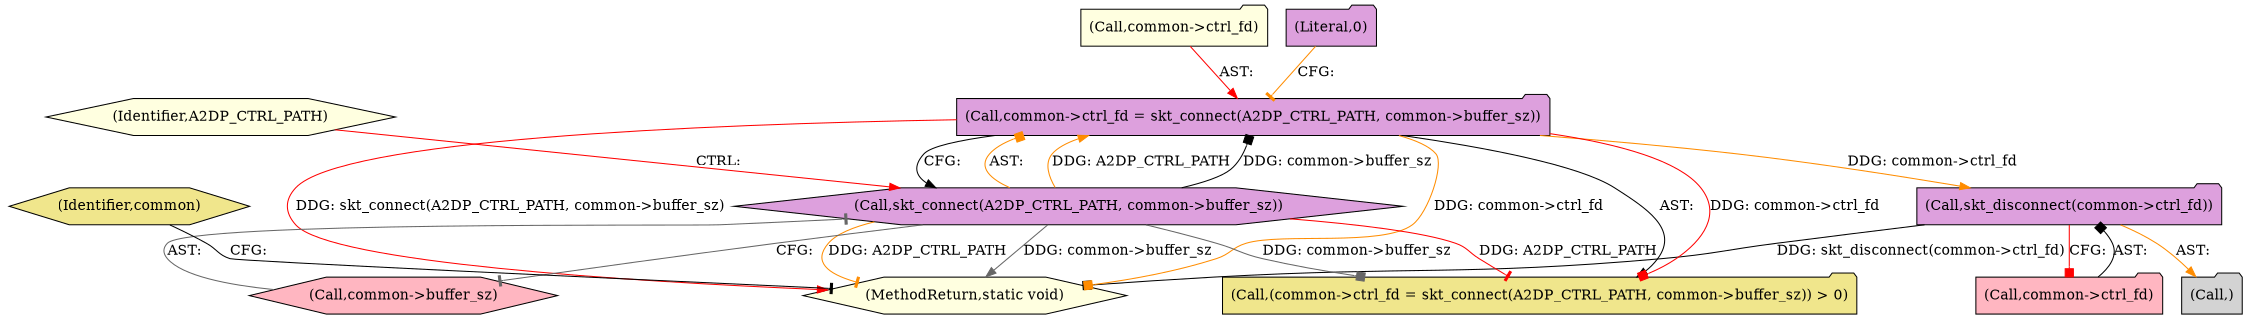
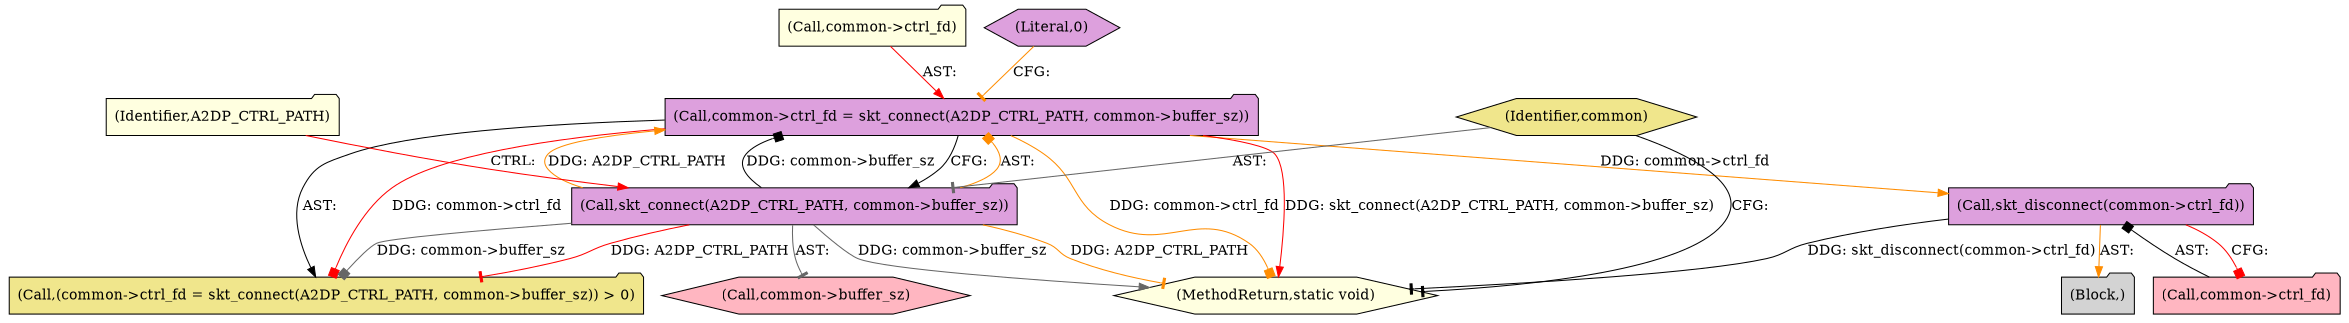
node "(Literal,0)": shape folder -> hexagon
node "(Identifier,A2DP_CTRL_PATH)": shape hexagon -> folder
node "(Call,skt_connect(A2DP_CTRL_PATH, common->buffer_sz))": shape hexagon -> folder
edge "(Call,common->buffer_sz)" -> "(Call,skt_connect(A2DP_CTRL_PATH, common->buffer_sz))": now "(Identifier,common)" -> "(Call,skt_connect(A2DP_CTRL_PATH, common->buffer_sz))"
edge "(Call,skt_connect(A2DP_CTRL_PATH, common->buffer_sz))" -> "(Call,common->buffer_sz)": label "CFG: " -> "AST: "
edge "(Call,skt_disconnect(common->ctrl_fd))" -> "(MethodReturn,static void)": arrowhead box -> tee
node "(Call,)": label "(Call,)" -> "(Block,)"
